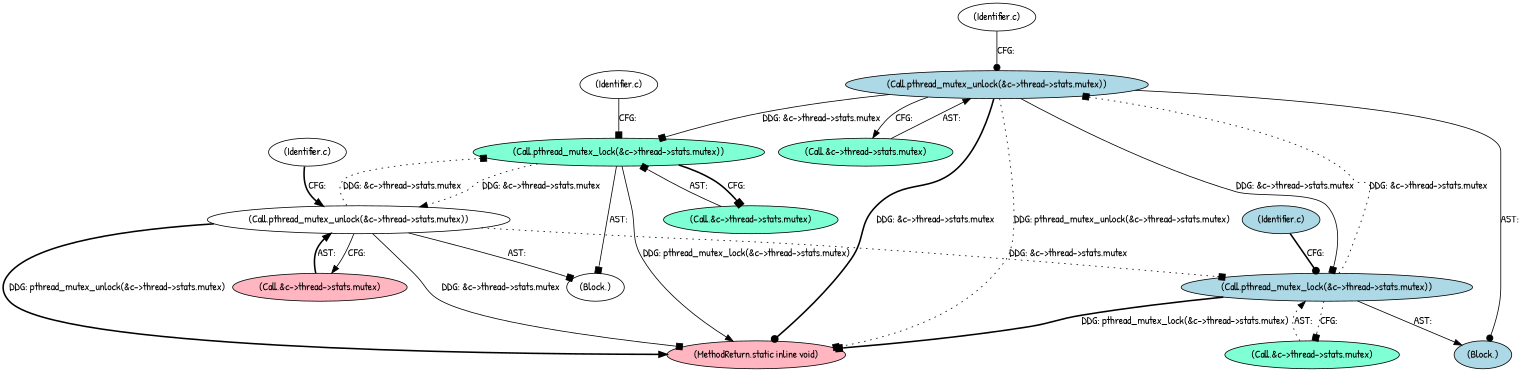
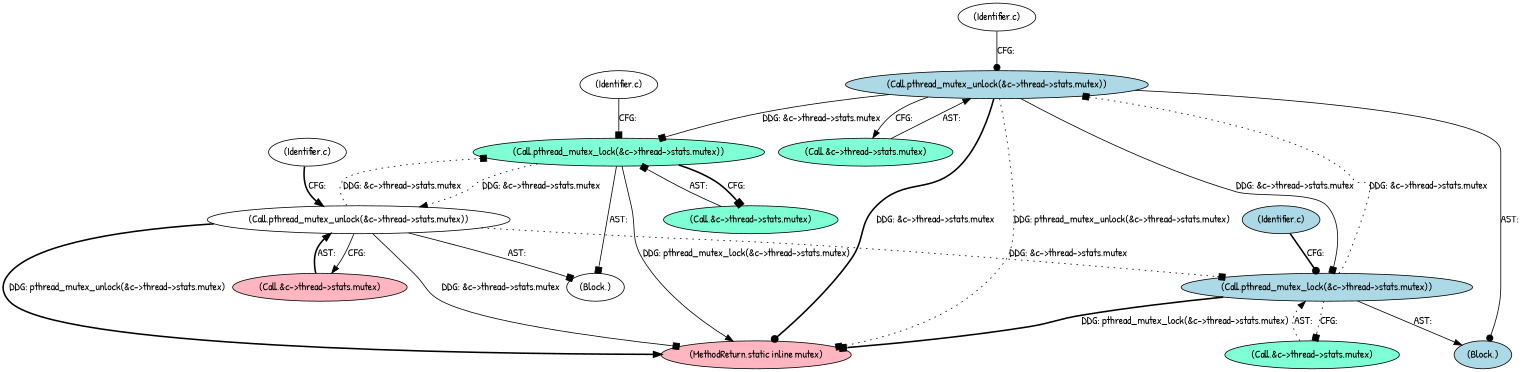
node "(MethodReturn,static inline void)": label "(MethodReturn,static inline void)" -> "(MethodReturn,static inline mutex)"
